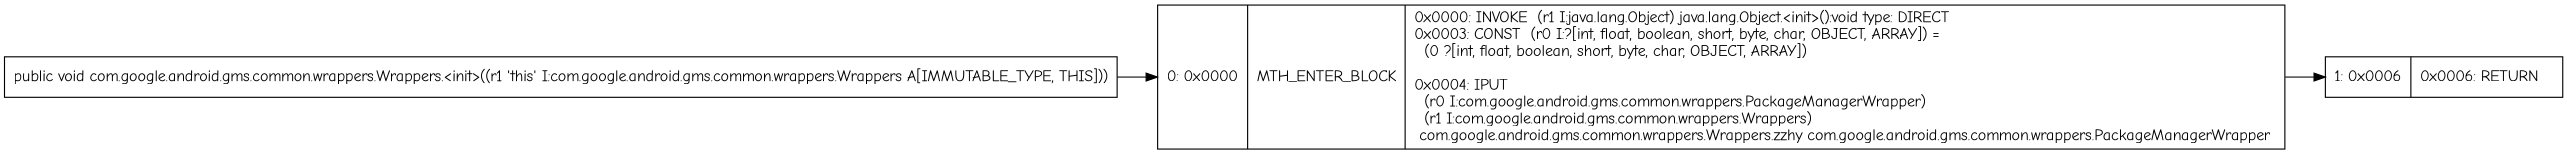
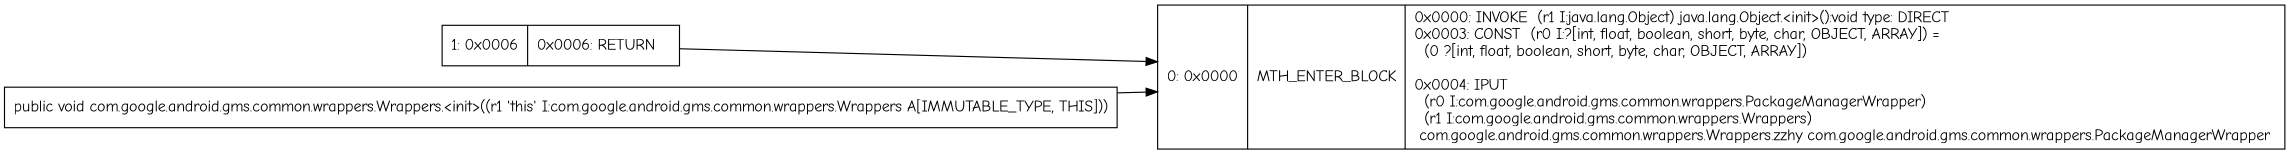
edge "0: 0x0000" -> "1: 0x0006": reversed
